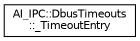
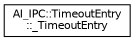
node "AI_IPC::DbusTimeouts ::_TimeoutEntry": label "AI_IPC::DbusTimeouts ::_TimeoutEntry" -> "AI_IPC::TimeoutEntry ::_TimeoutEntry"
